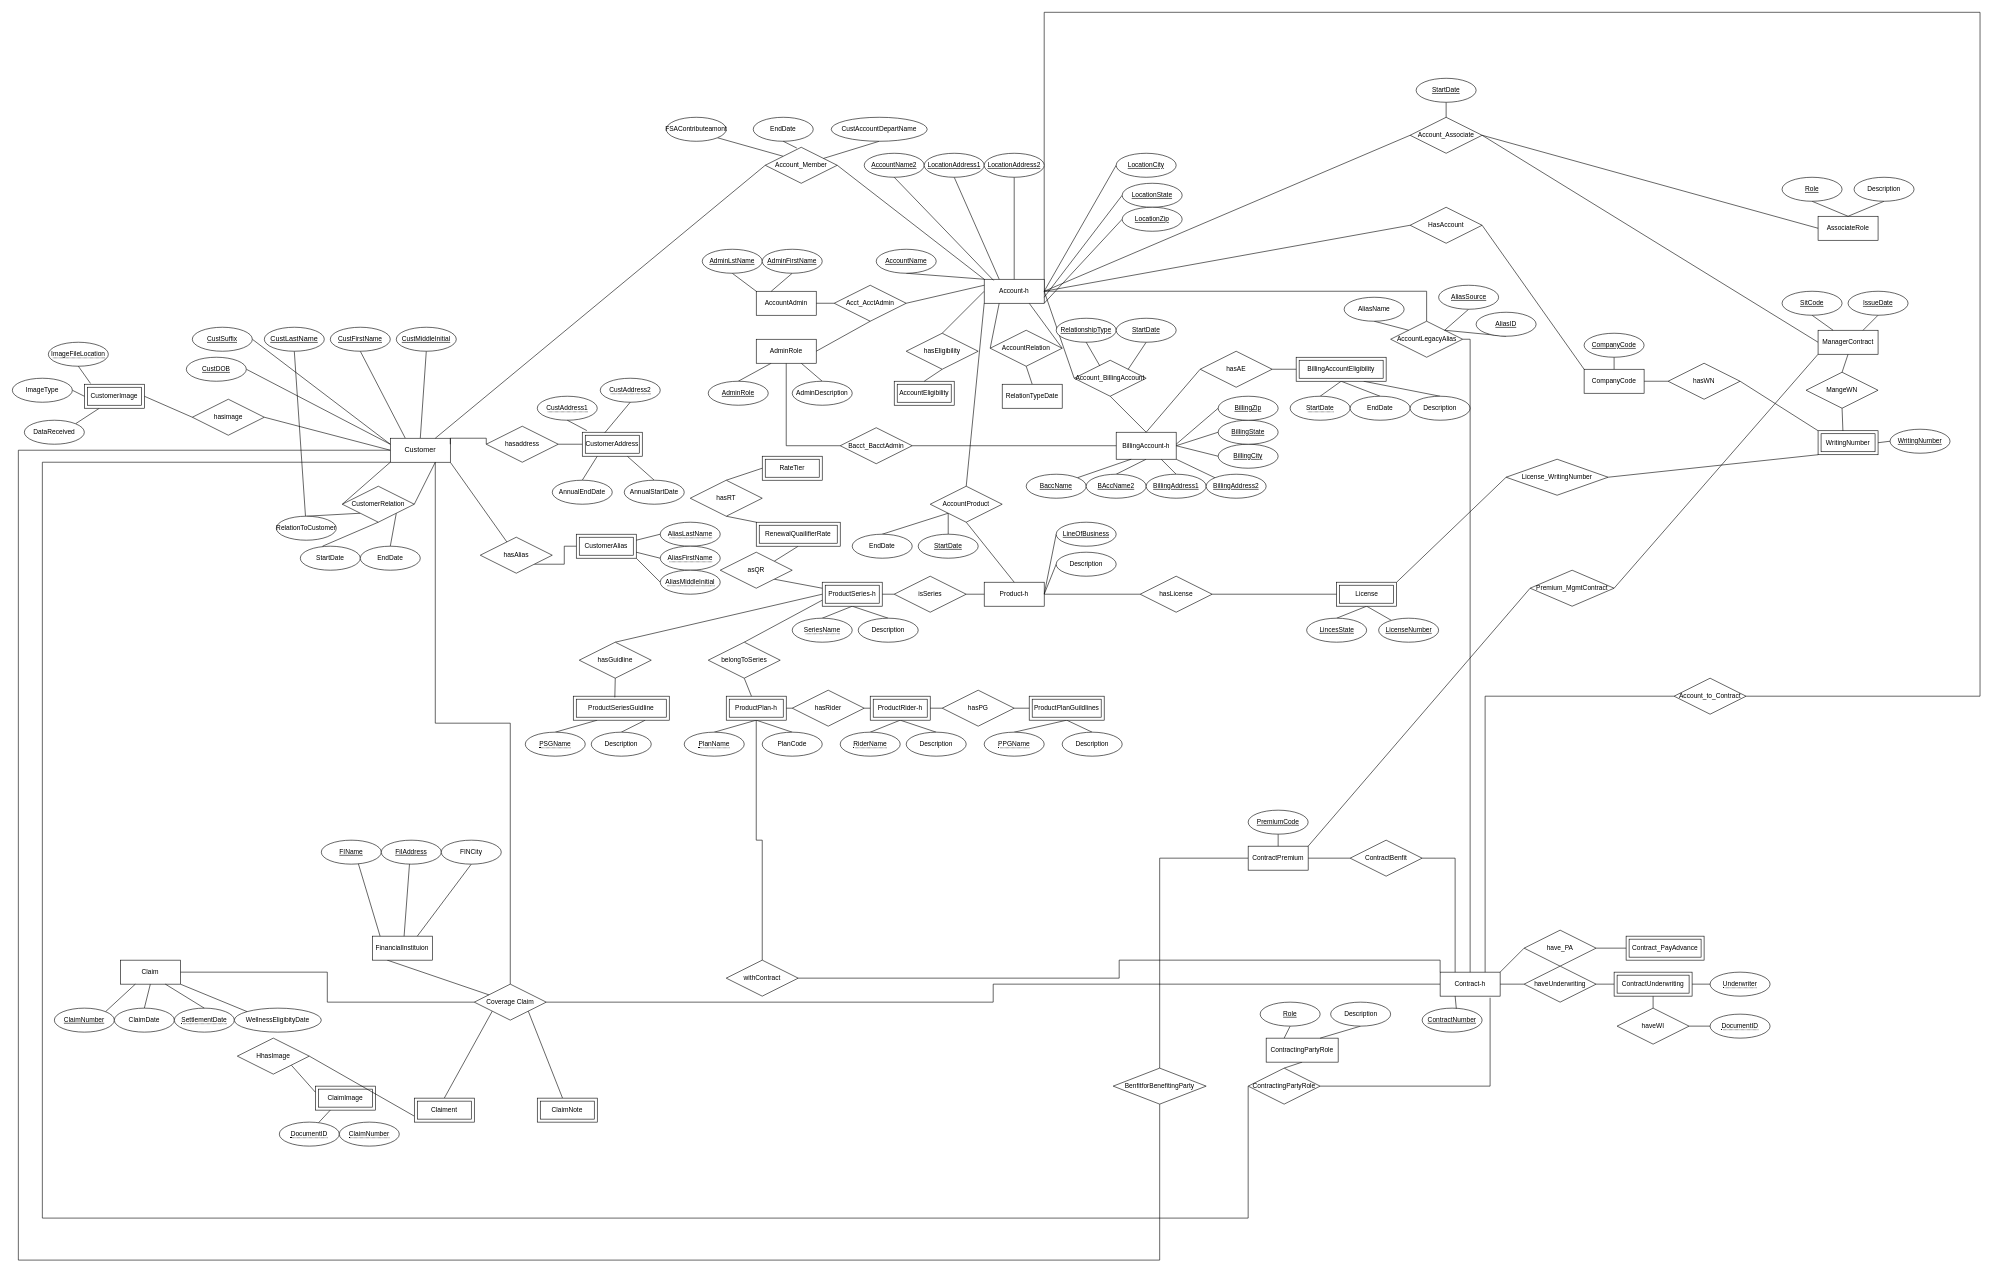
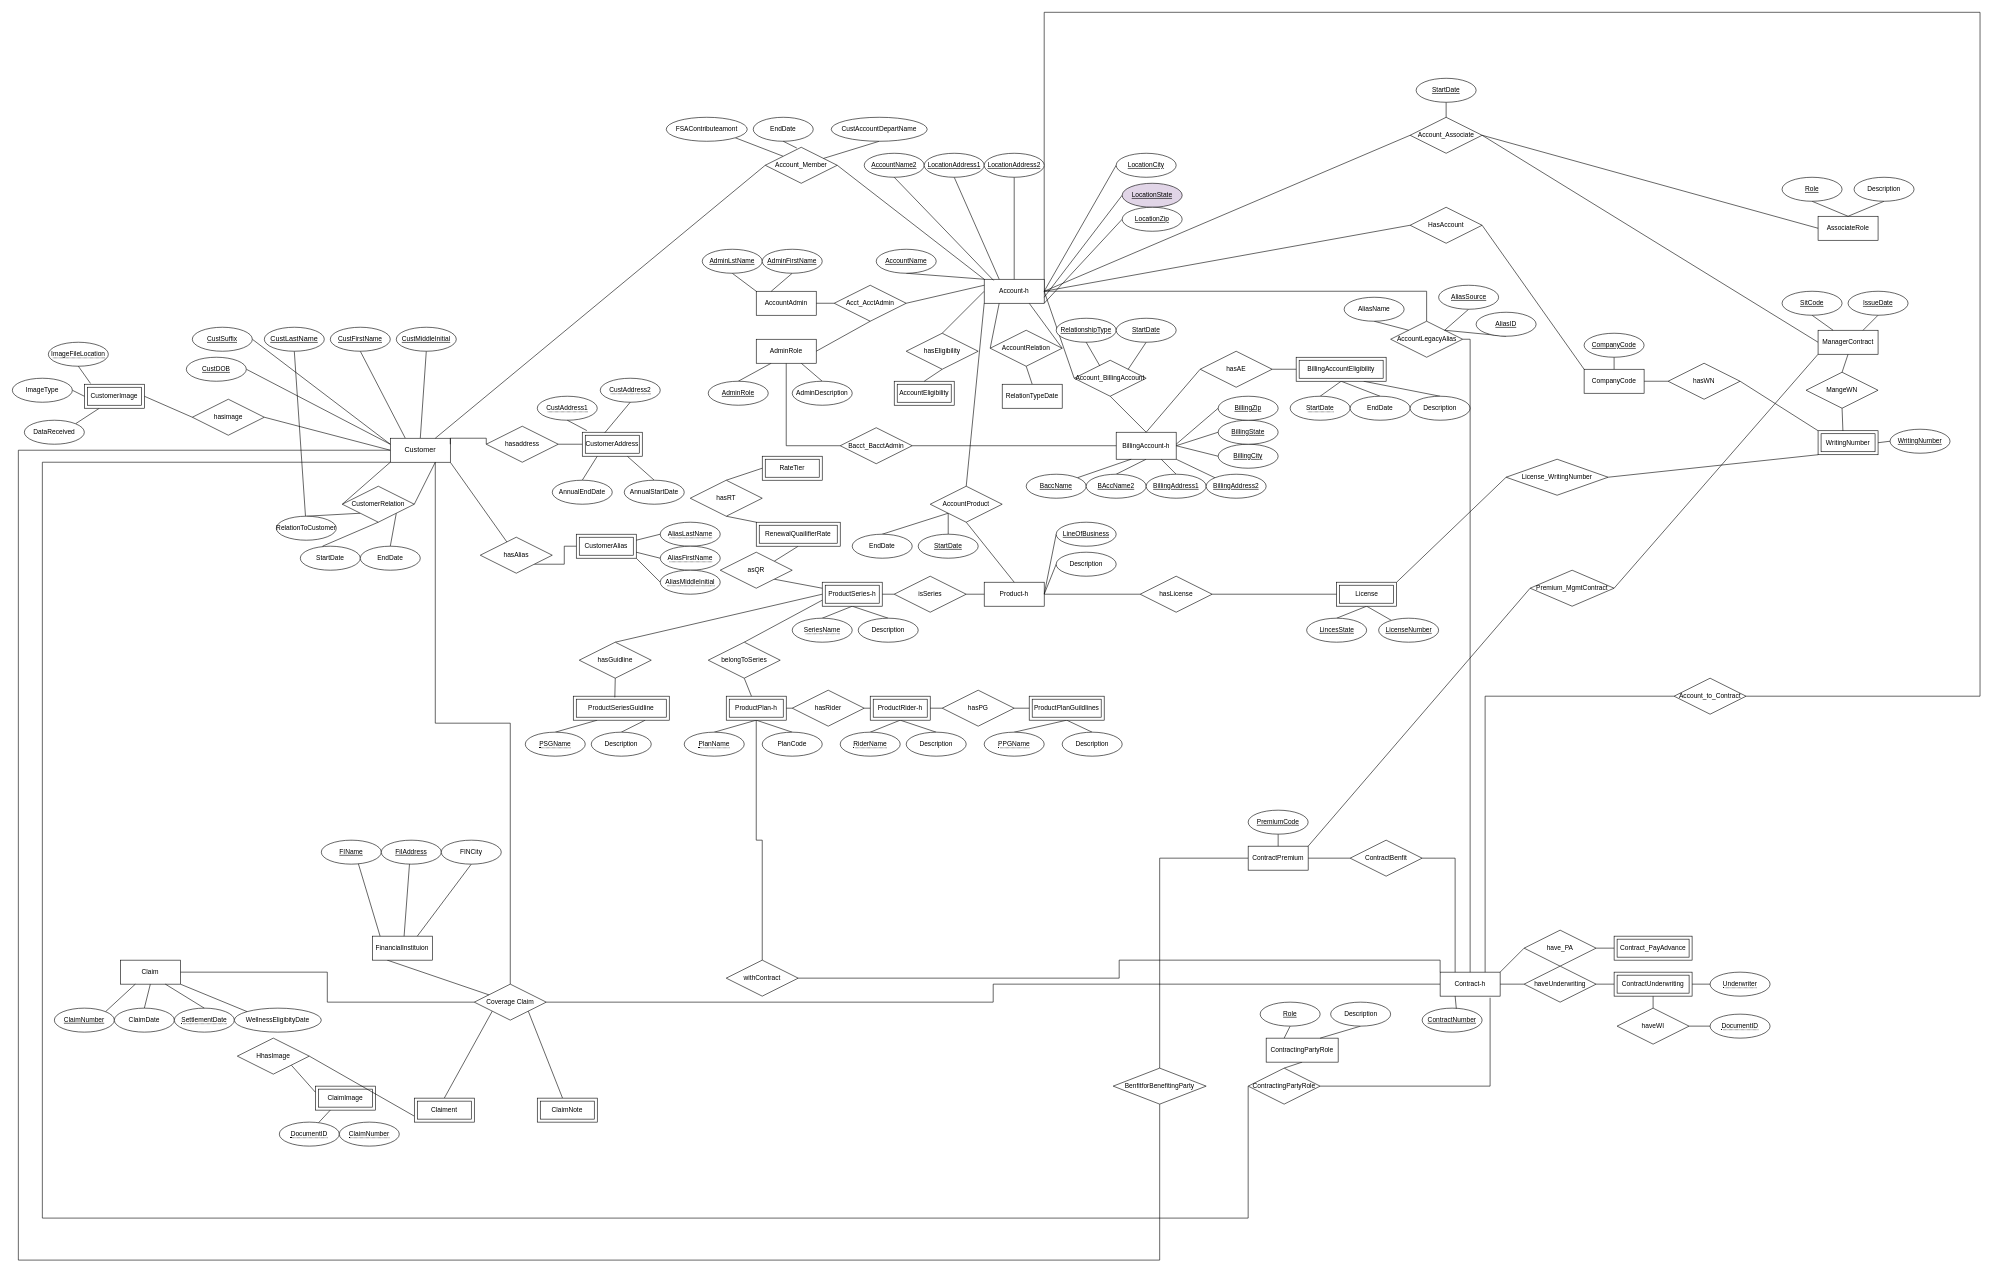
node "FSAContributeamont": size 60x24 -> 81x24
node "LocationState": fillcolor #ffffff -> #e1d5e7
node "Contract_PayAdvance": moved (1665, 948) -> (1653, 948)
